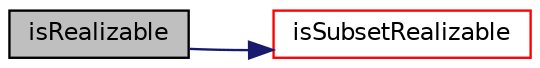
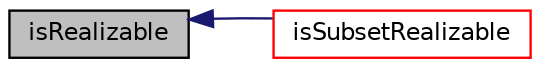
edge "isRealizable" -> "isSubsetRealizable": reversed
